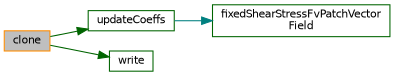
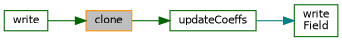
node "fixedShearStressFvPatchVector Field": label "fixedShearStressFvPatchVector Field" -> "write Field"
edge "clone" -> "write": reversed
